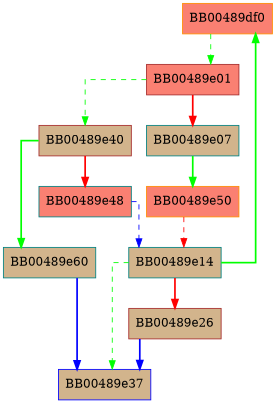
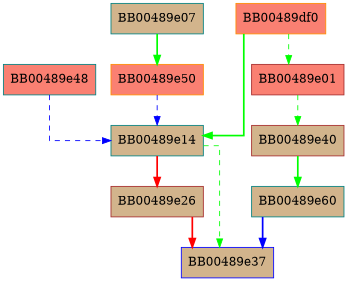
edge "BB00489e01" -> "BB00489e07": removed
edge "BB00489e40" -> "BB00489e48": removed
edge "BB00489e14" -> "BB00489df0": reversed
edge "BB00489e50" -> "BB00489e14": color red -> blue
edge "BB00489e26" -> "BB00489e37": color blue -> red
